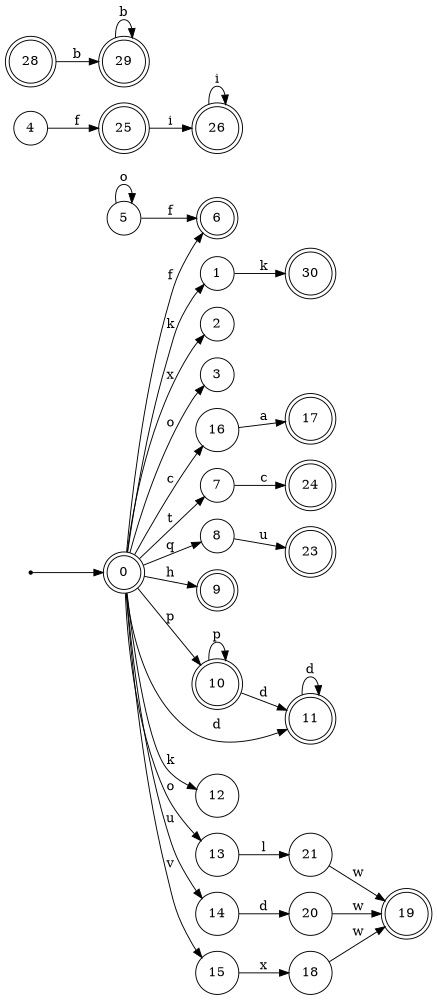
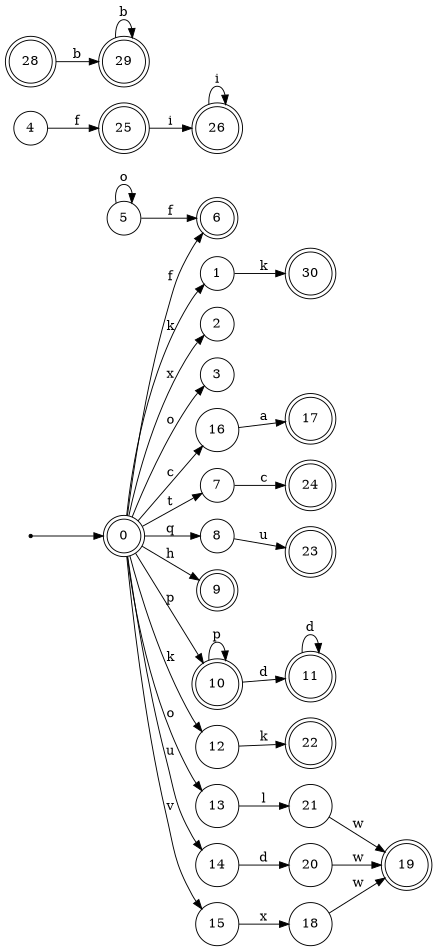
edge "0" -> "11": removed, label "d"
node "22": added
